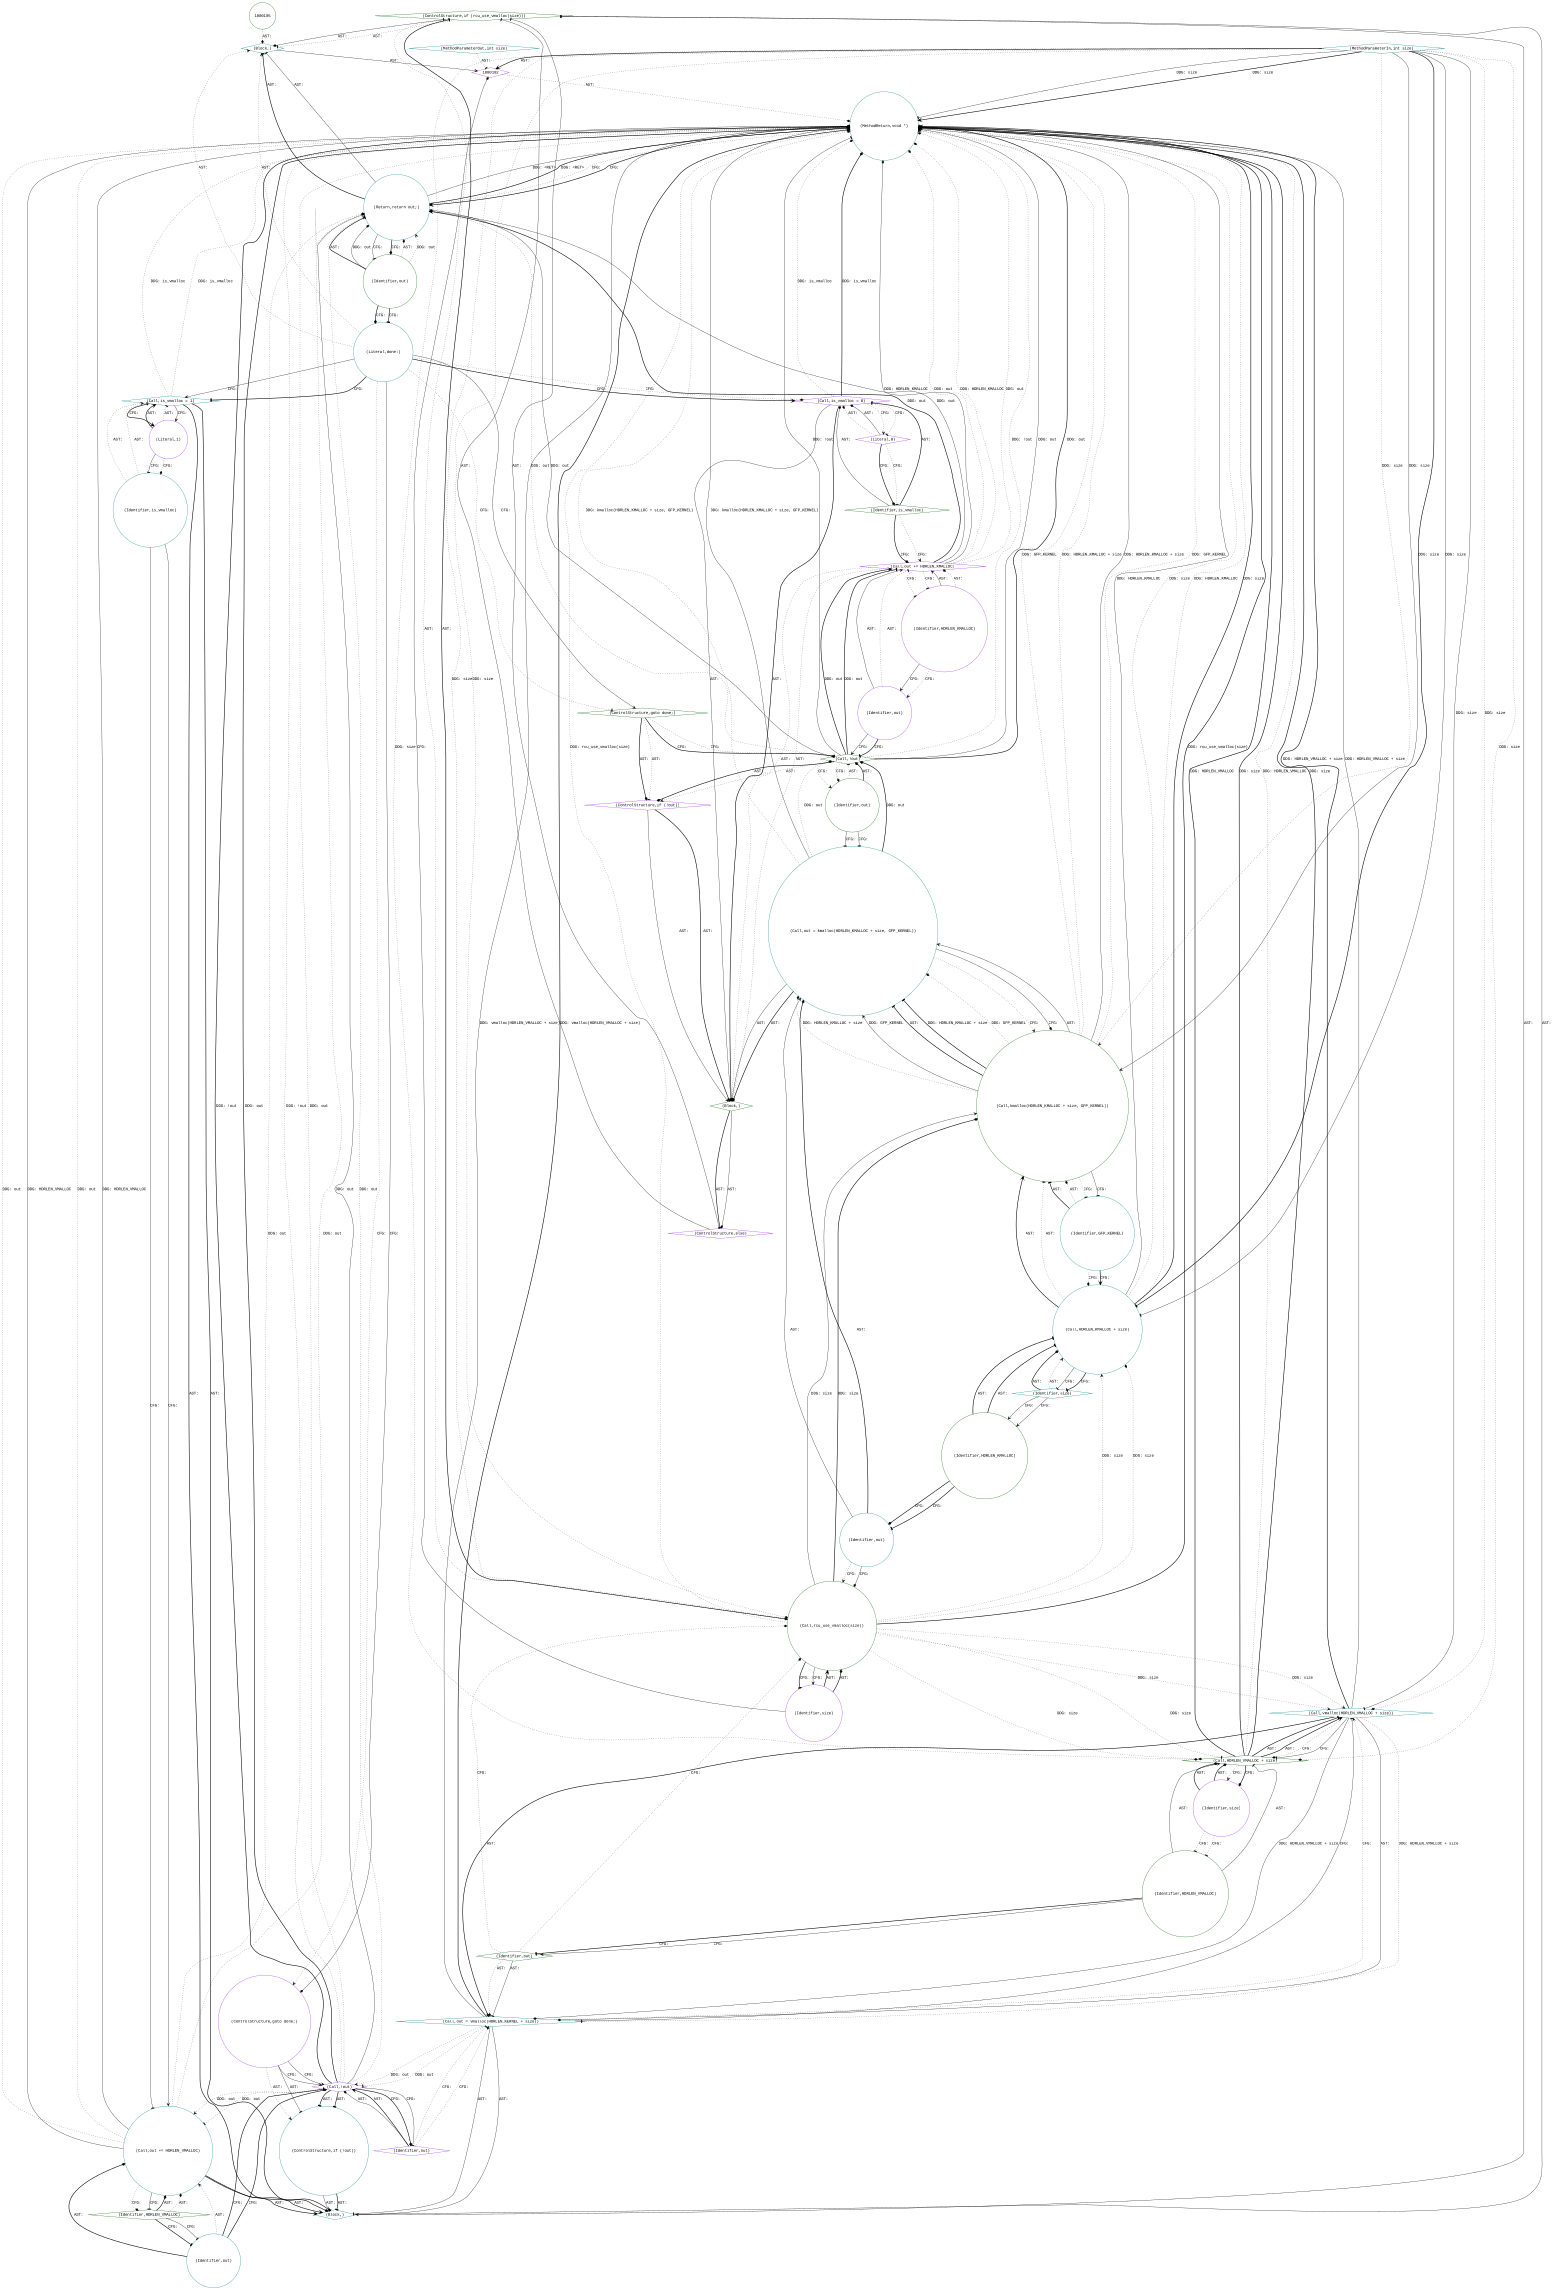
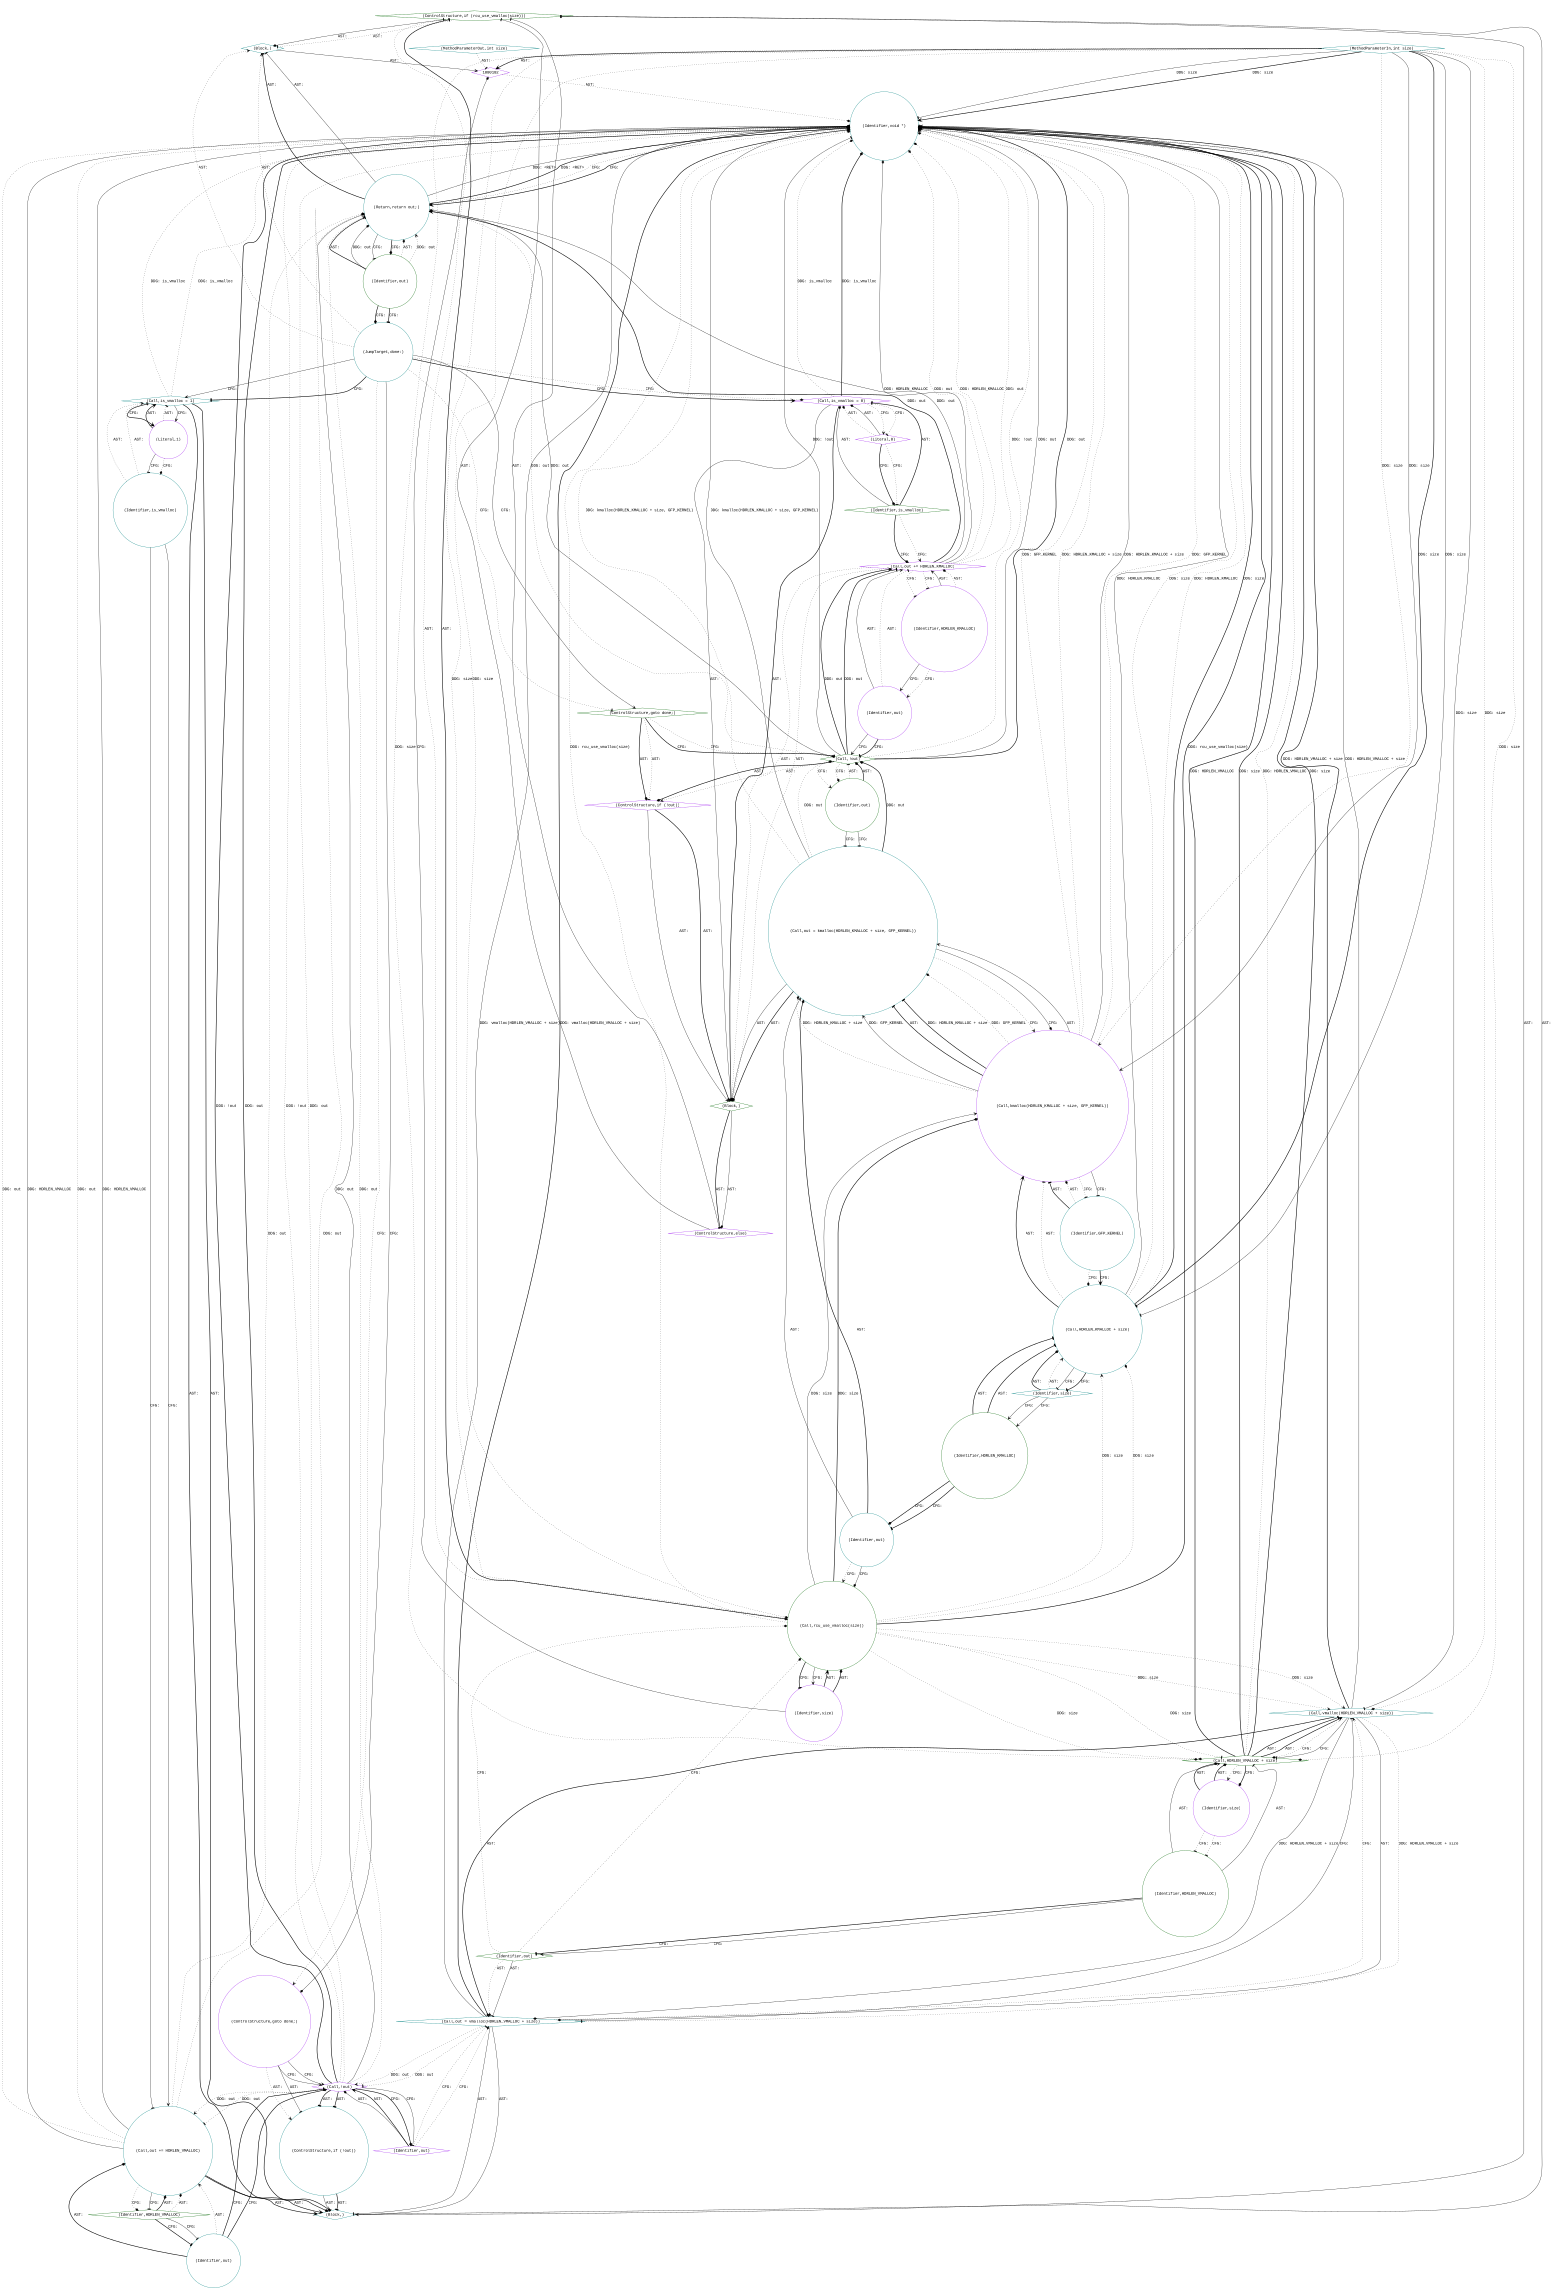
node "1000105": removed
node "(MethodReturn,void *)": label "(MethodReturn,void *)" -> "(Identifier,void *)"
node "(Literal,done:)": label "(Literal,done:)" -> "(JumpTarget,done:)"
node "(Call,kmalloc(HDRLEN_KMALLOC + size, GFP_KERNEL))": color darkgreen -> purple
node "(Call,out = vmalloc(HDRLEN_KERNEL + size))": label "(Call,out = vmalloc(HDRLEN_KERNEL + size))" -> "(Call,out = vmalloc(HDRLEN_VMALLOC + size))"
